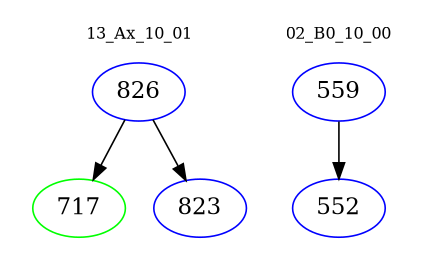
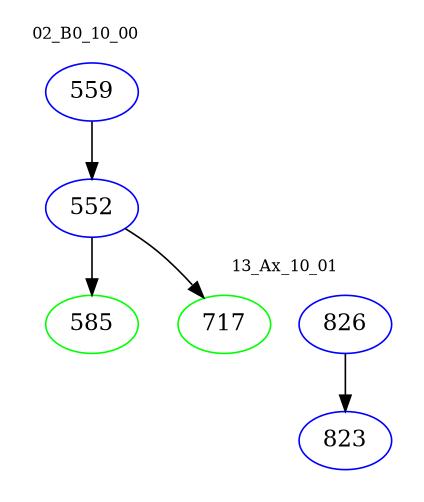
edge "826" -> "717": now "552" -> "717"
node "585": added
